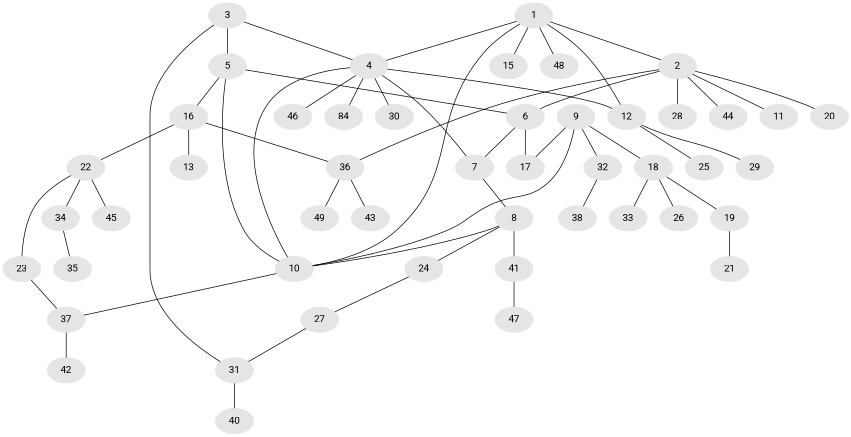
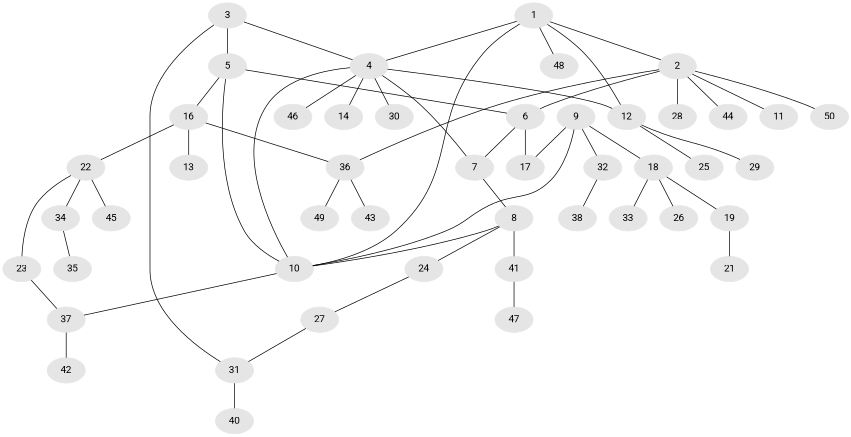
node "15": removed
node "84": label "84" -> "14"
node "20": label "20" -> "50"
